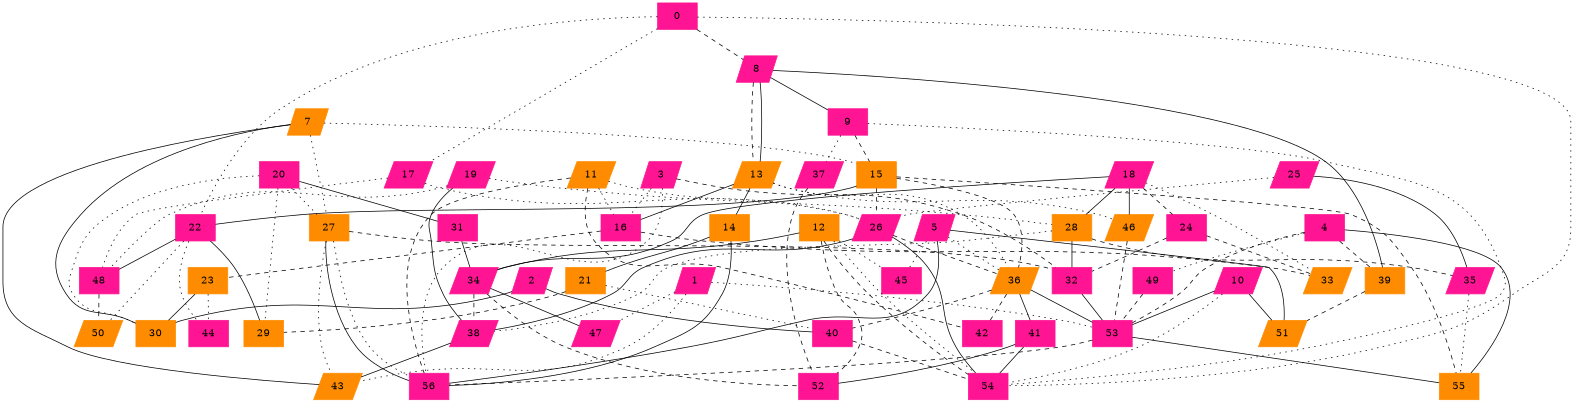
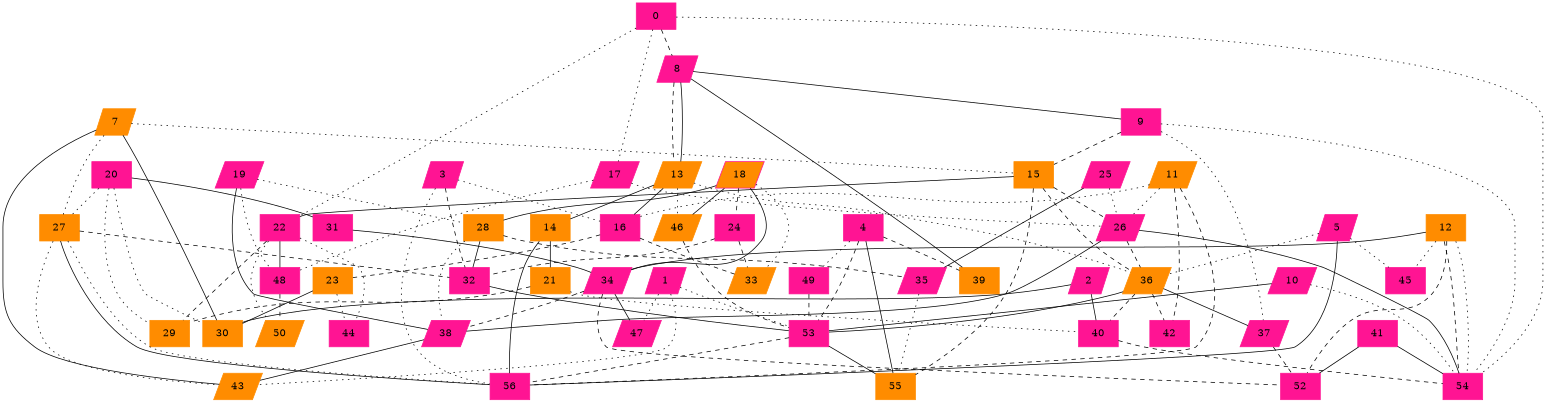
node "18": fillcolor deeppink -> darkorange
edge "22" -- "29": style solid -> dashed
edge "36" -- "41": now "36" -- "37"
node "51": removed
